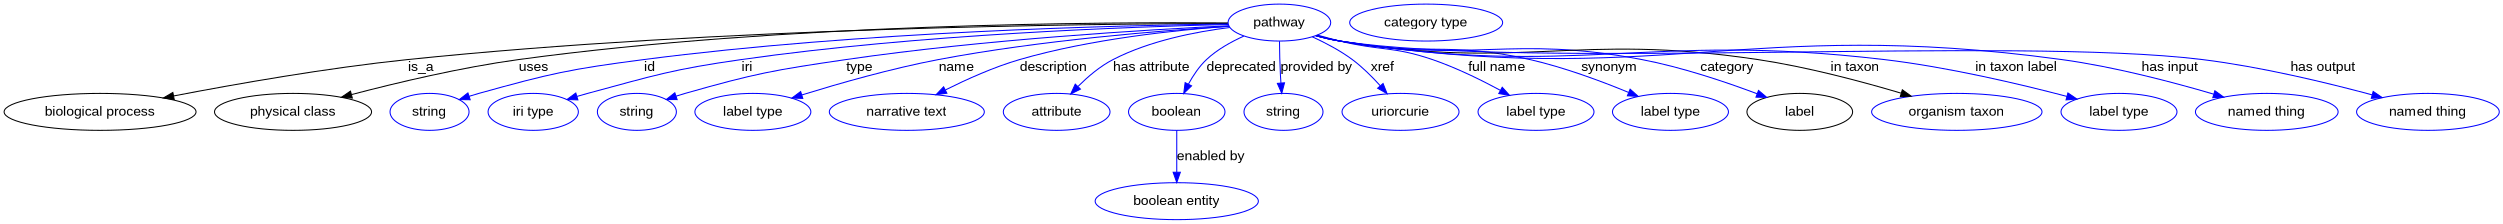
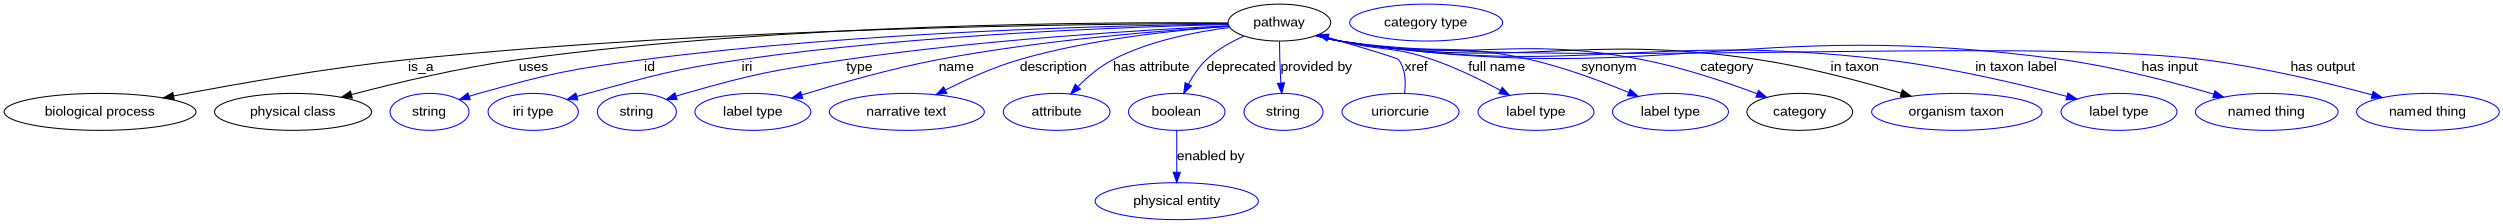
node "pathway": color blue -> black
edge "pathway" -> "uriorcurie": reversed
node "label": label "label" -> "category"
node "boolean entity": label "boolean entity" -> "physical entity"
